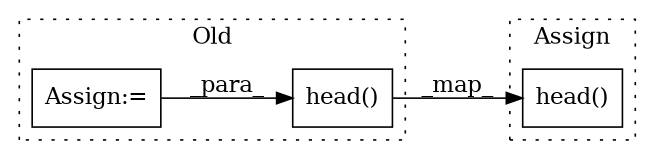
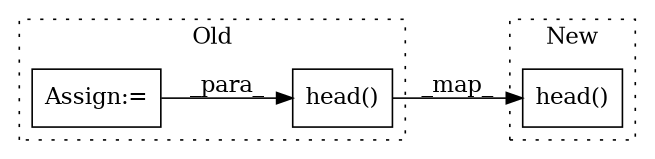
cluster "Assign": label "Assign" -> "New"
